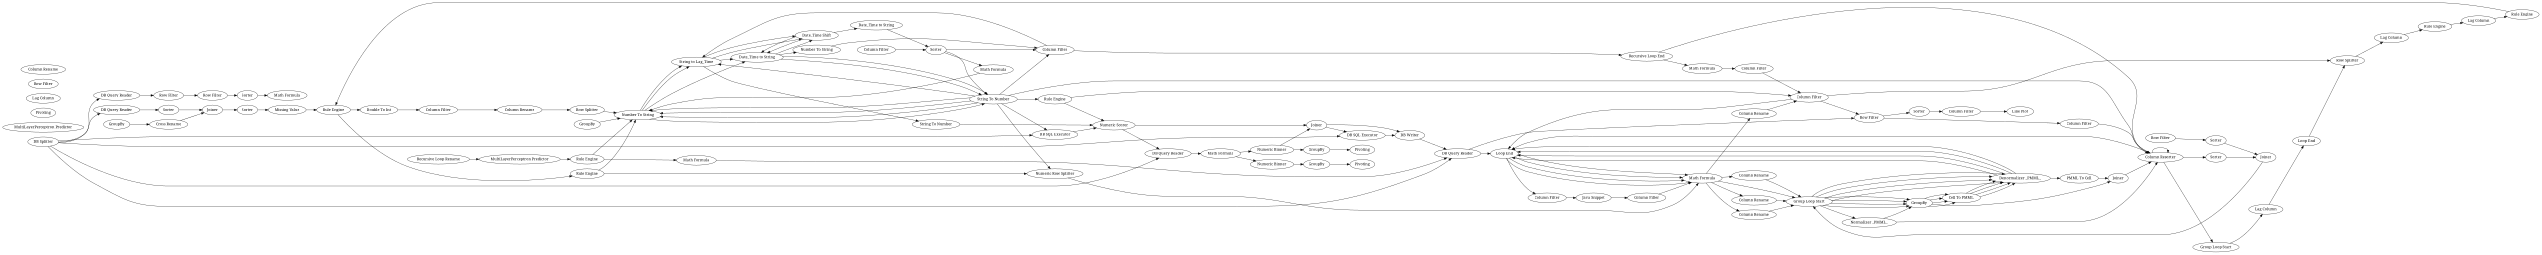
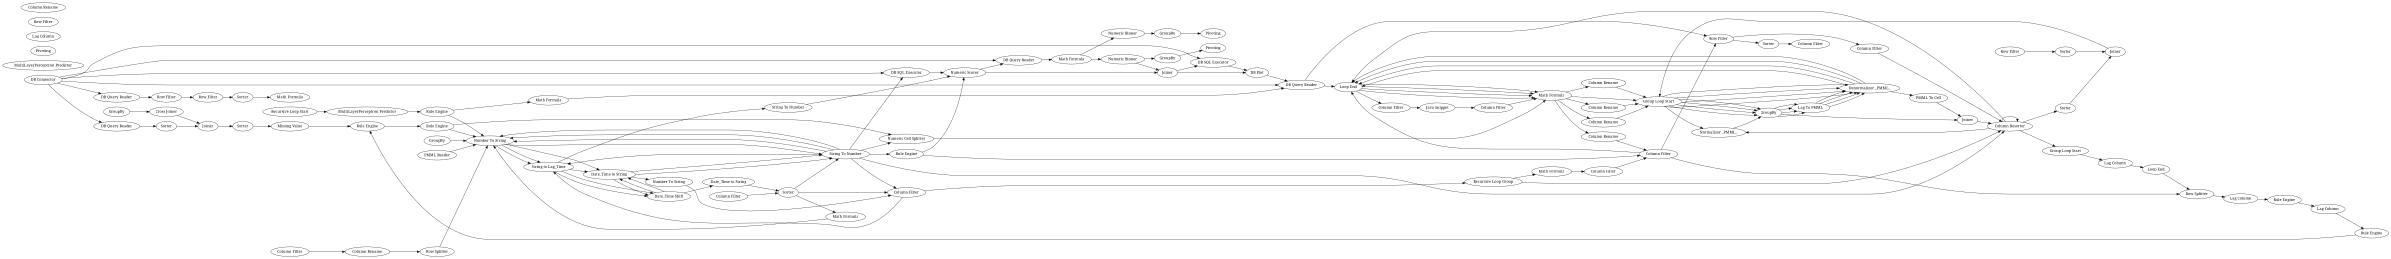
node "Recursive Loop End": label "Recursive Loop End" -> "Recursive Loop Group"
node "Double To Int": removed
node "Line Plot": removed
node "Cross Rename": label "Cross Rename" -> "Cross Joiner"
node "DB Writer": label "DB Writer" -> "DB Plot"
node "DB Splitter": label "DB Splitter" -> "DB Connector"
node "PMML Reader": added
node "Recursive Loop Rename": label "Recursive Loop Rename" -> "Recursive Loop Start"
node "Numeric Row Splitter": label "Numeric Row Splitter" -> "Numeric Cell Splitter"
node "Cell To PMML": label "Cell To PMML" -> "Lag To PMML"
edge "Normalizer _PMML_" -> "Column Resorter": reversed
